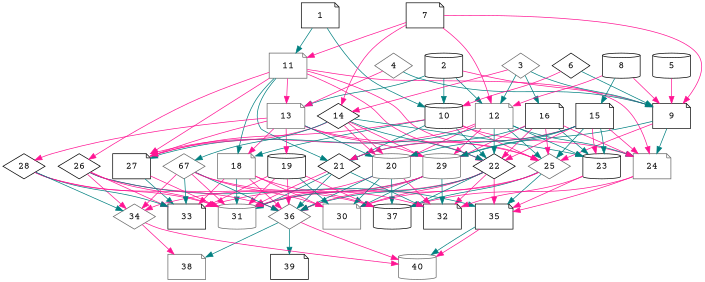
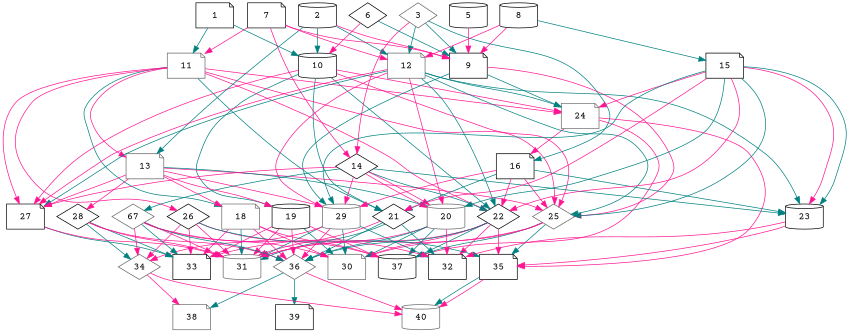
node "4": removed
edge "10" -> "18": now "10" -> "19"
edge "16" -> "24": reversed
